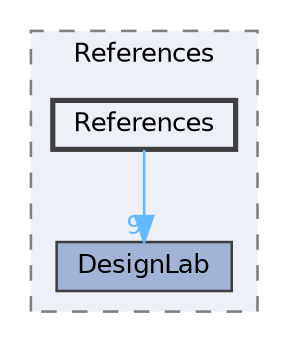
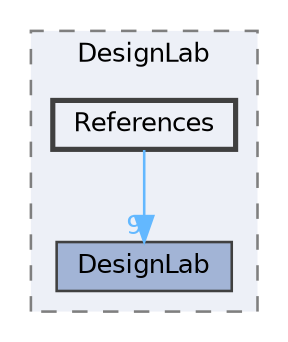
cluster "References": label "References" -> "DesignLab"
